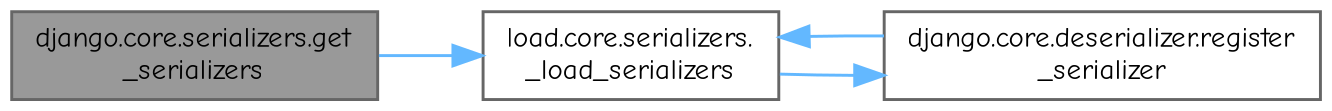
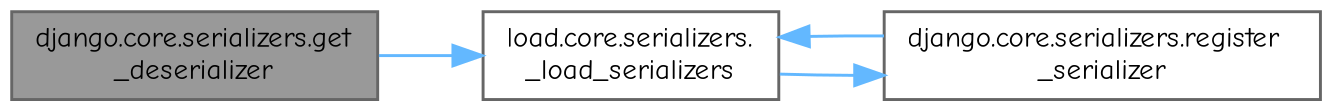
node "django.core.serializers.get _serializers": label "django.core.serializers.get _serializers" -> "django.core.serializers.get _deserializer"
node "django.core.deserializer.register _serializer": label "django.core.deserializer.register _serializer" -> "django.core.serializers.register _serializer"
